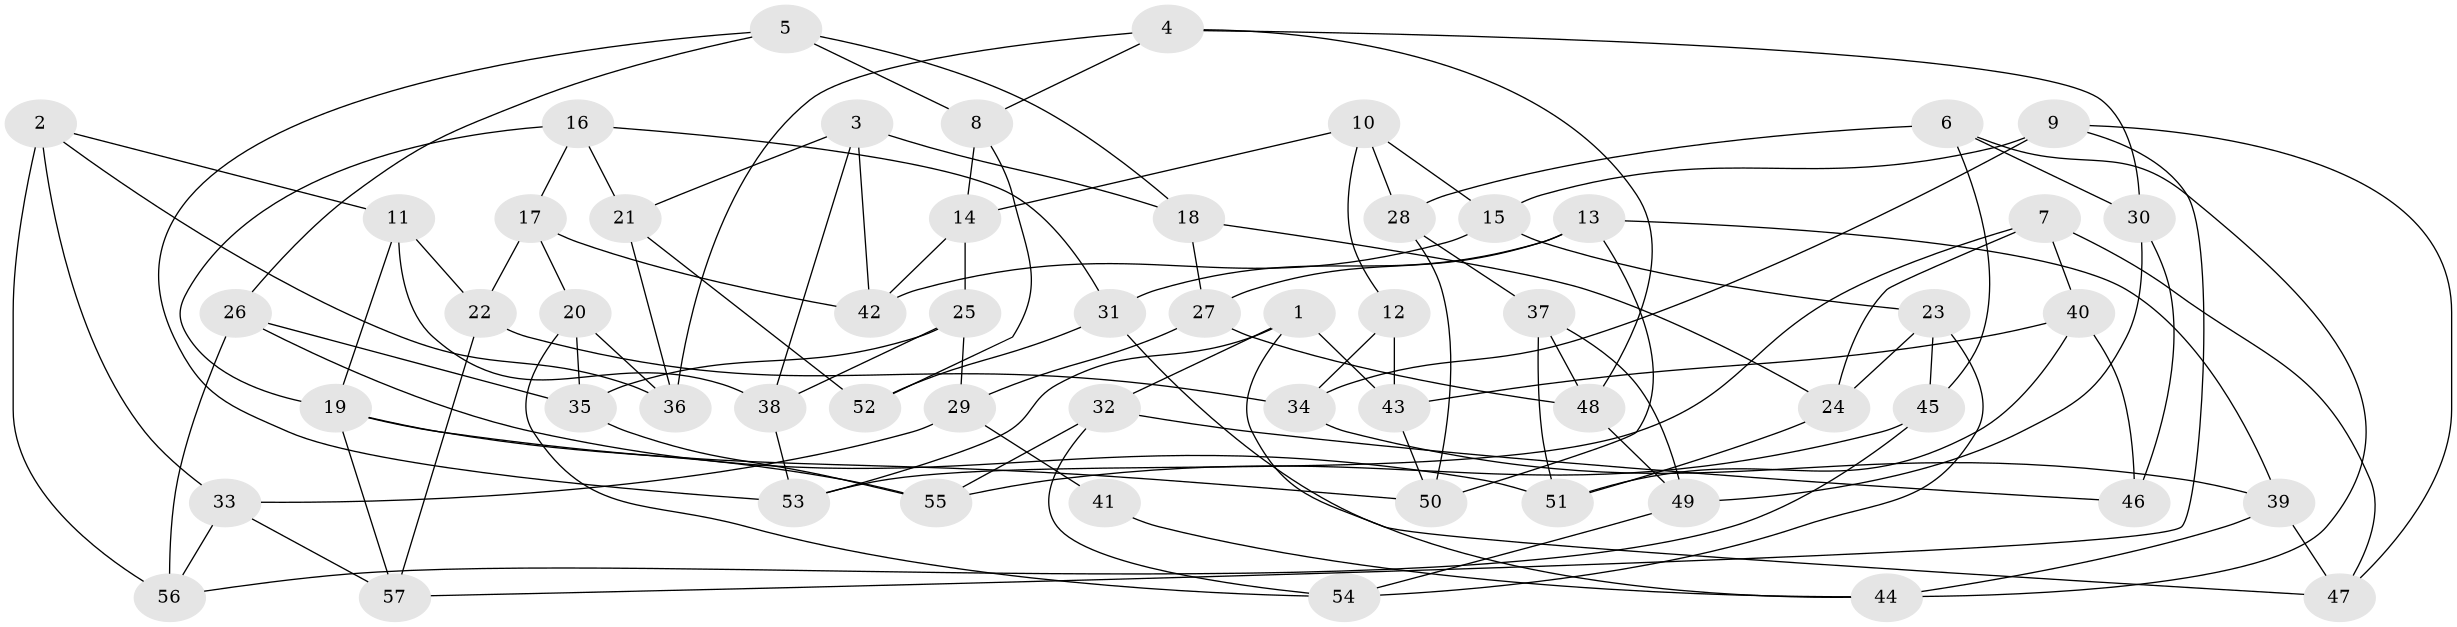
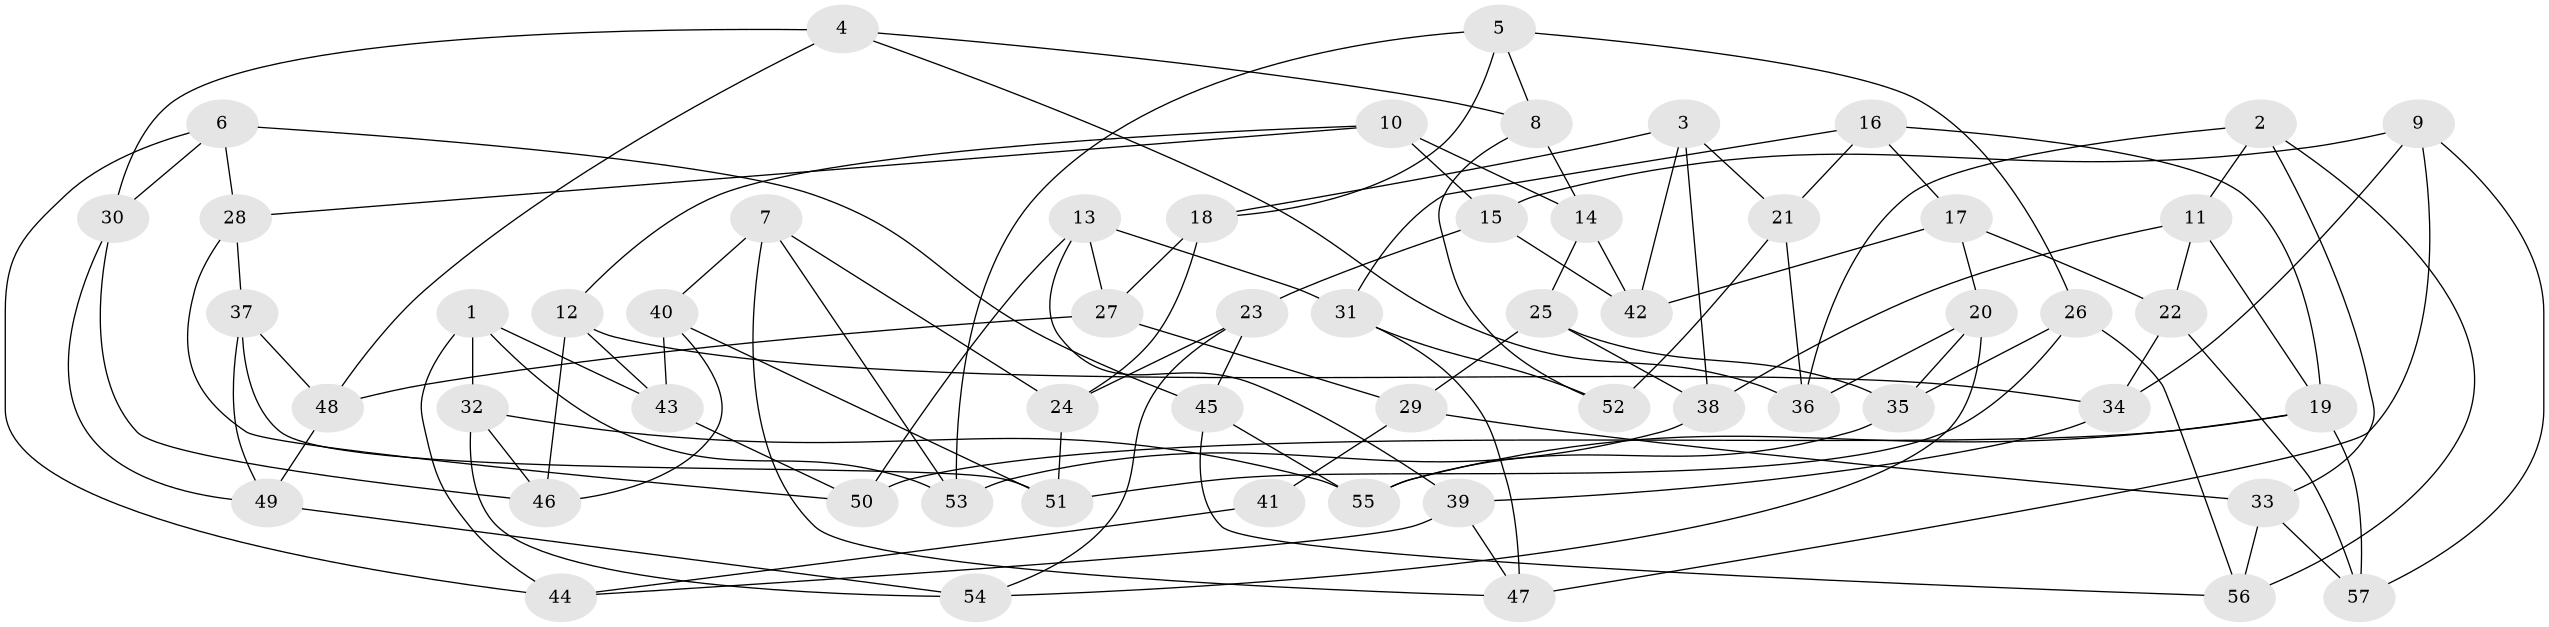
edge "12" -- "46": added
